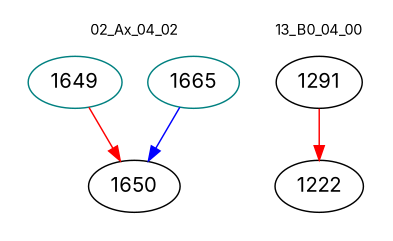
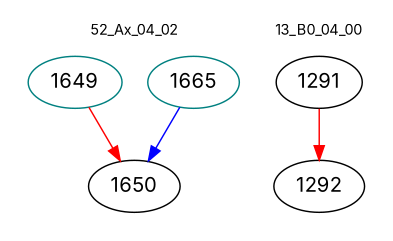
cluster "02_Ax_04_02": label "02_Ax_04_02" -> "52_Ax_04_02"
node "1222": label "1222" -> "1292"
